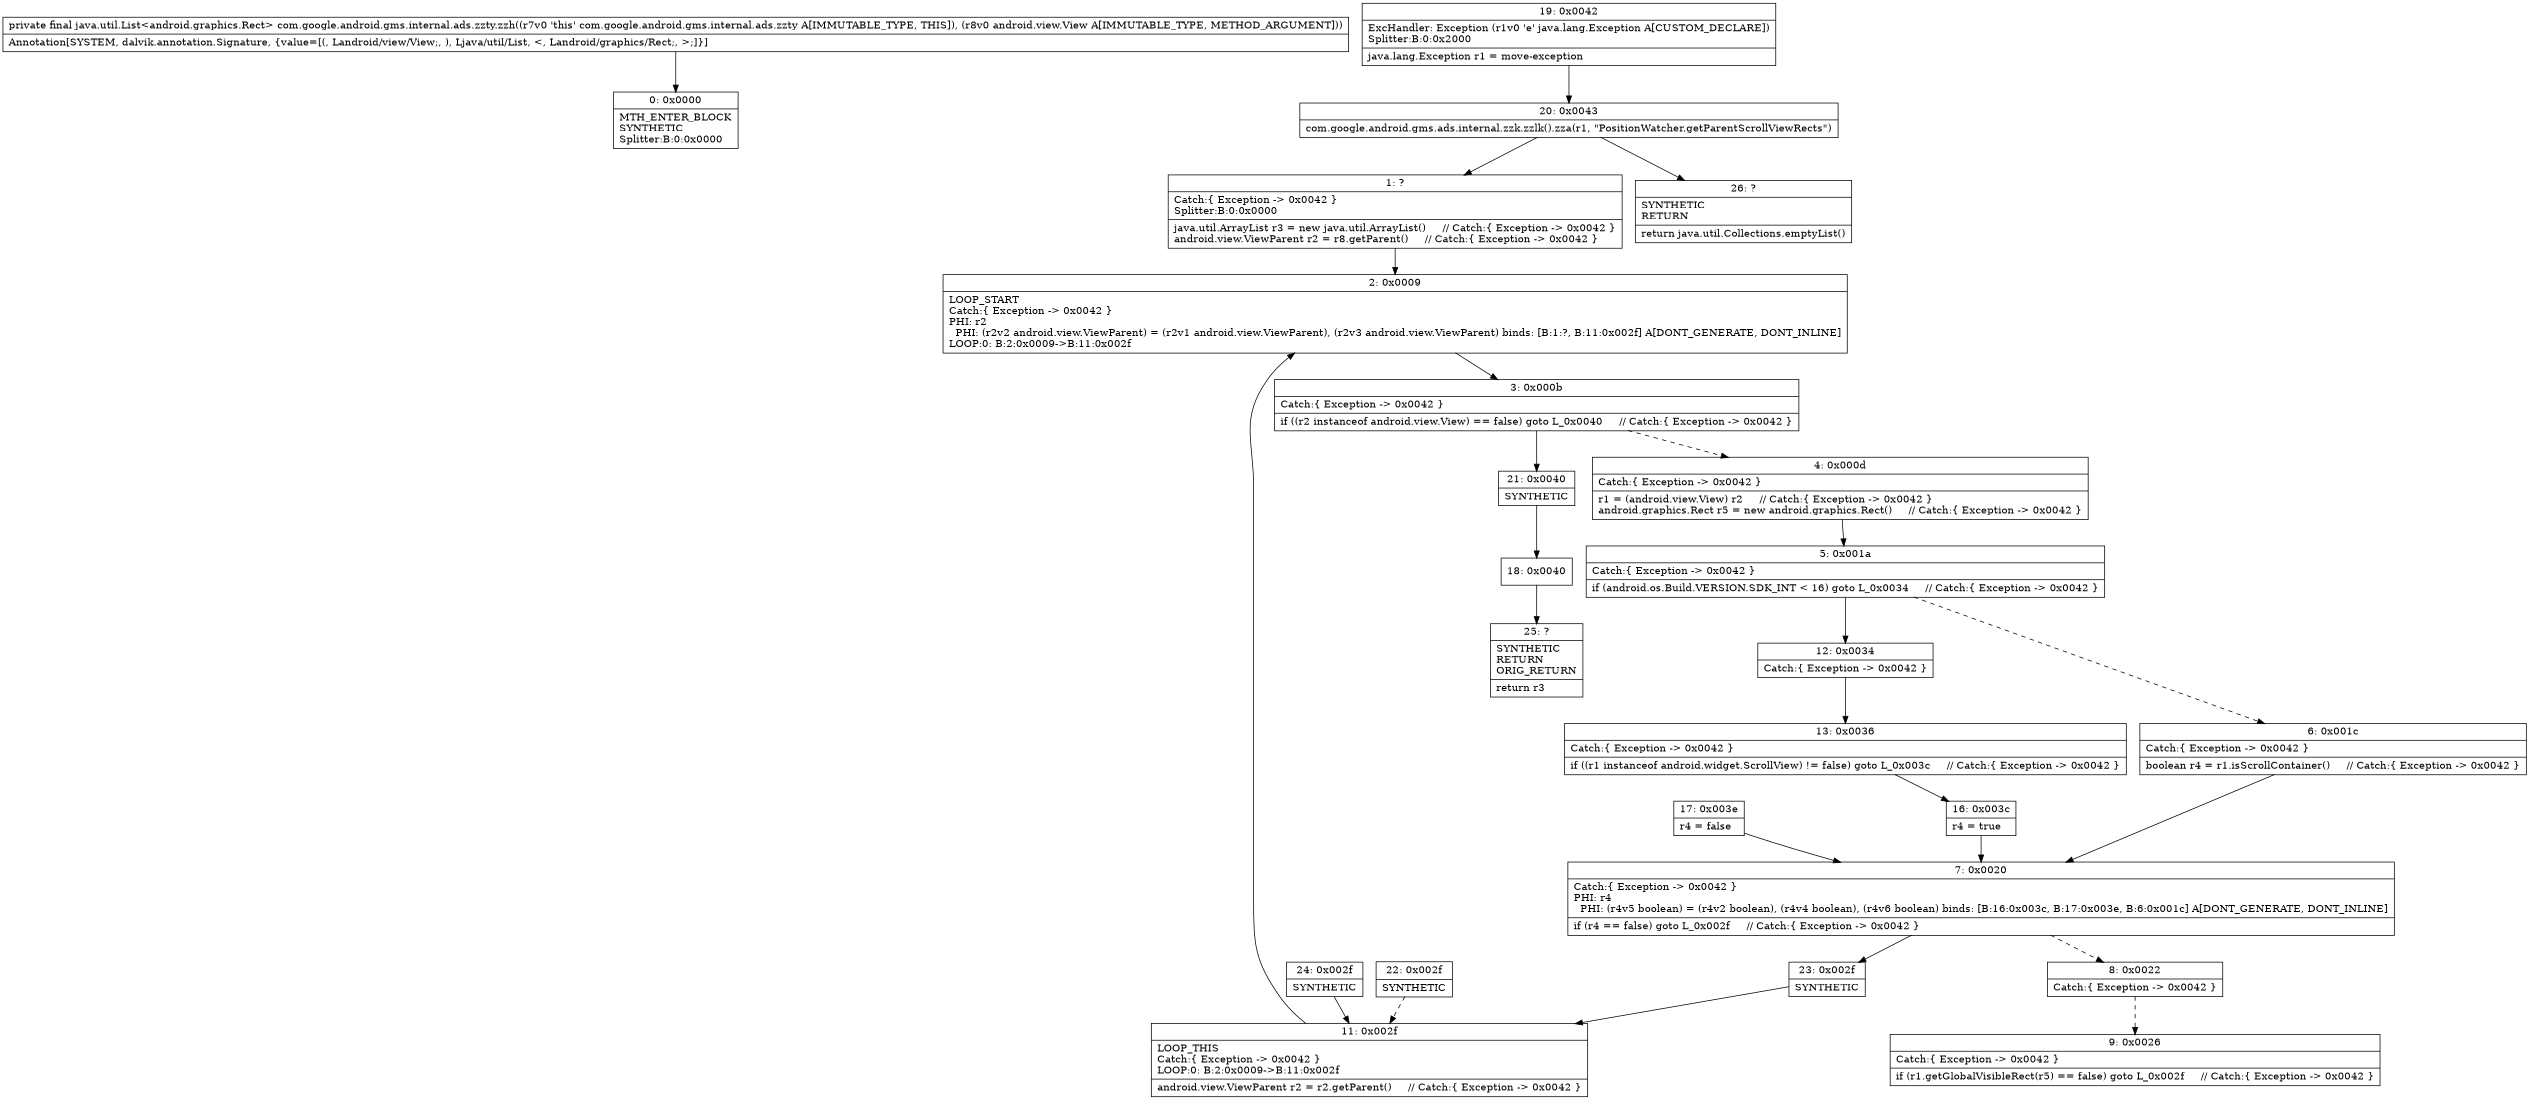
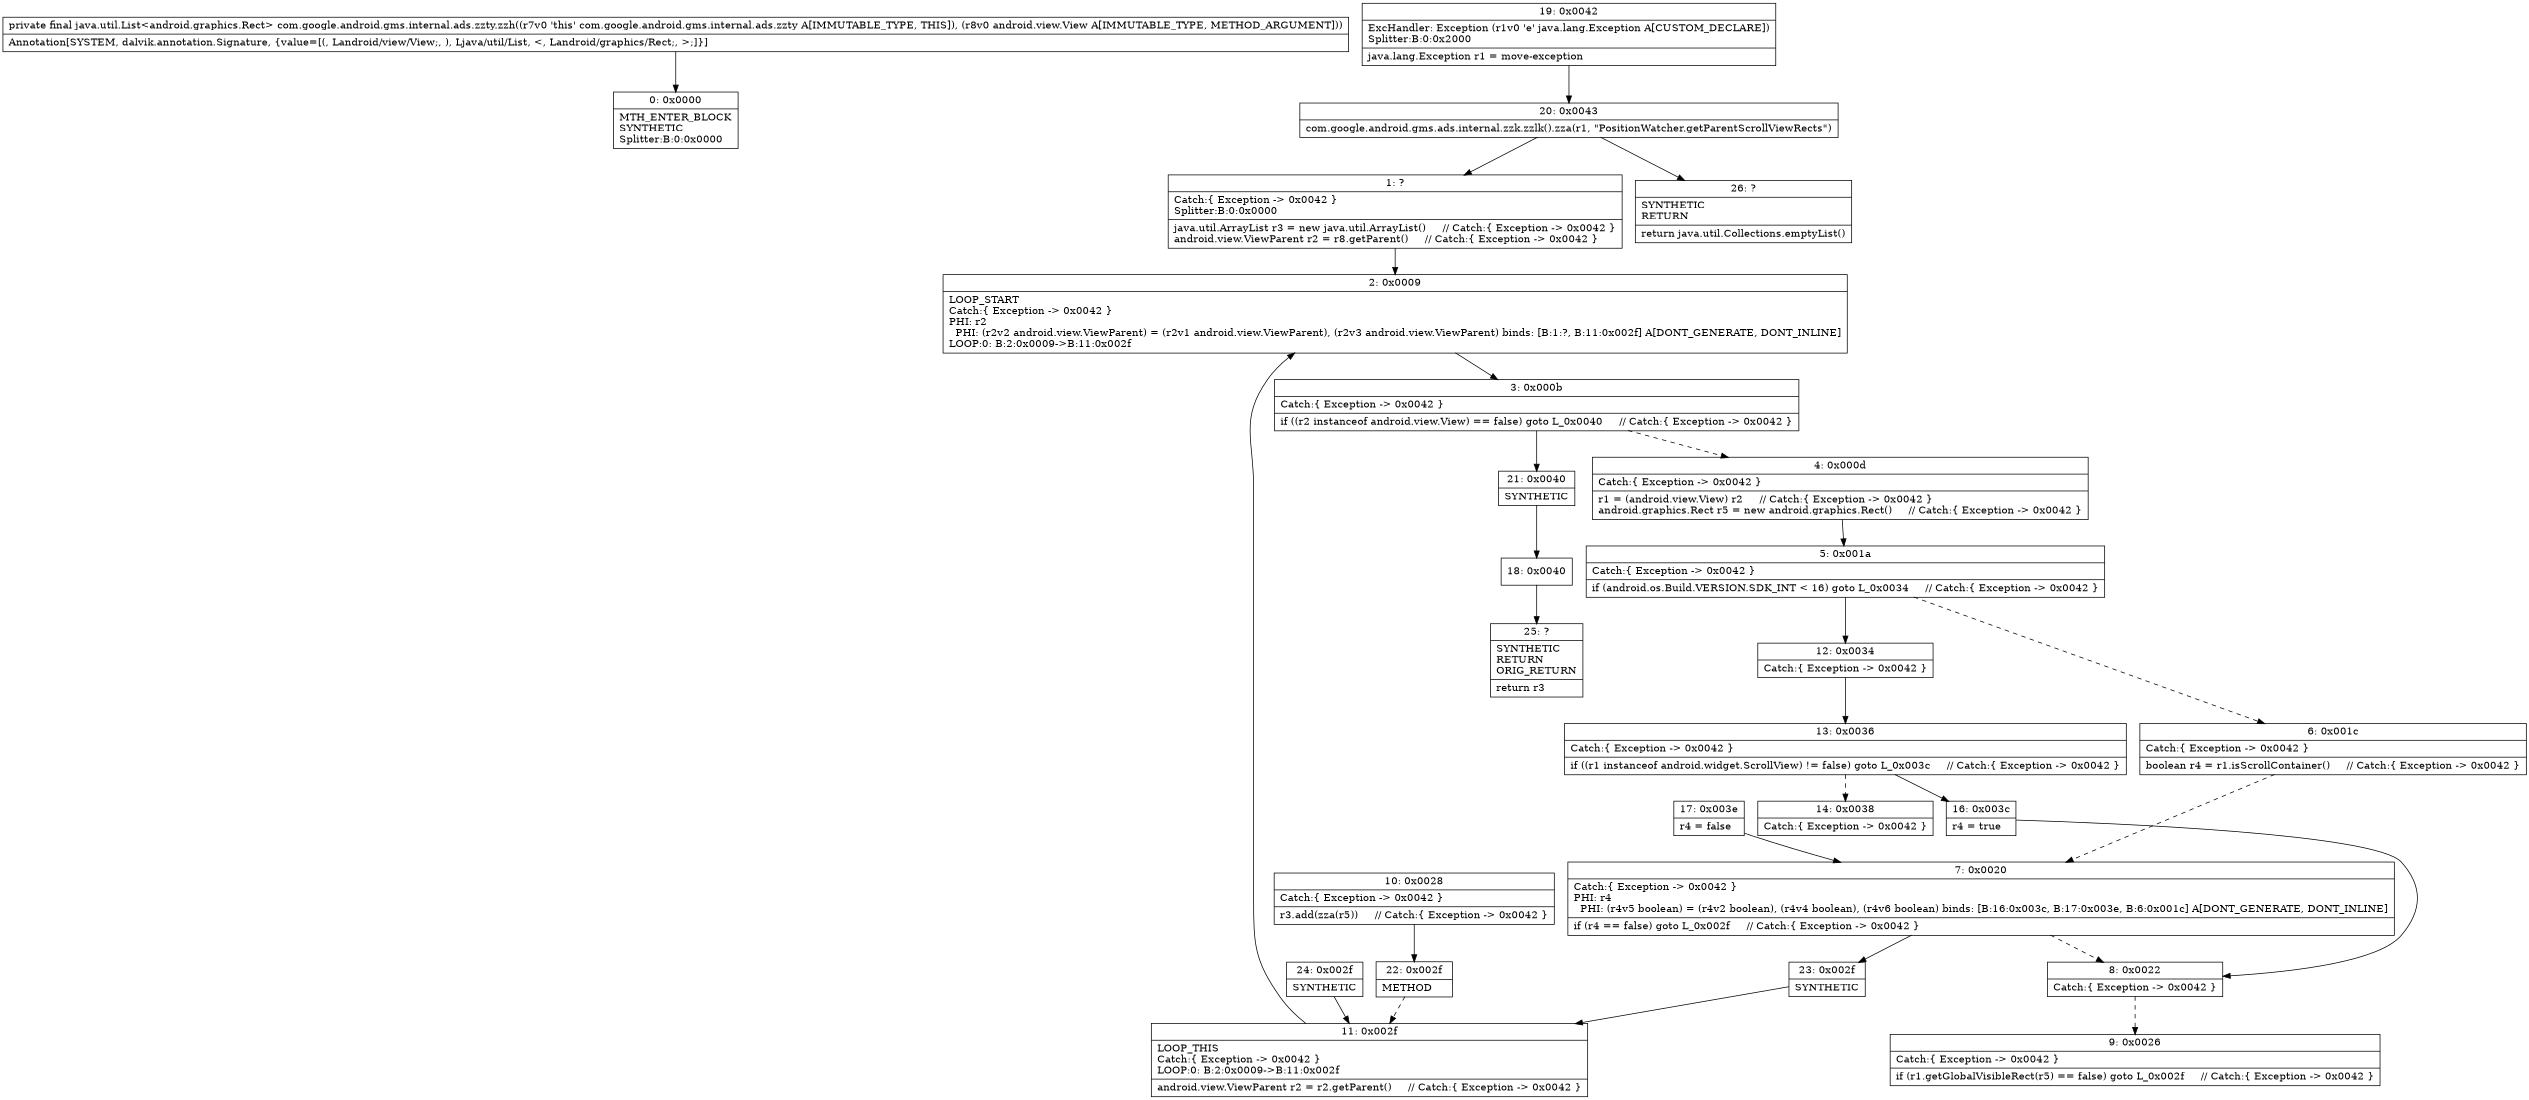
edge "6: 0x001c" -> "7: 0x0020": style solid -> dashed
node "14: 0x0038": added
edge "16: 0x003c" -> "7: 0x0020": now "16: 0x003c" -> "8: 0x0022"
node "10: 0x0028": added
node "22: 0x002f": text "SYNTHETIC" -> "METHOD"
